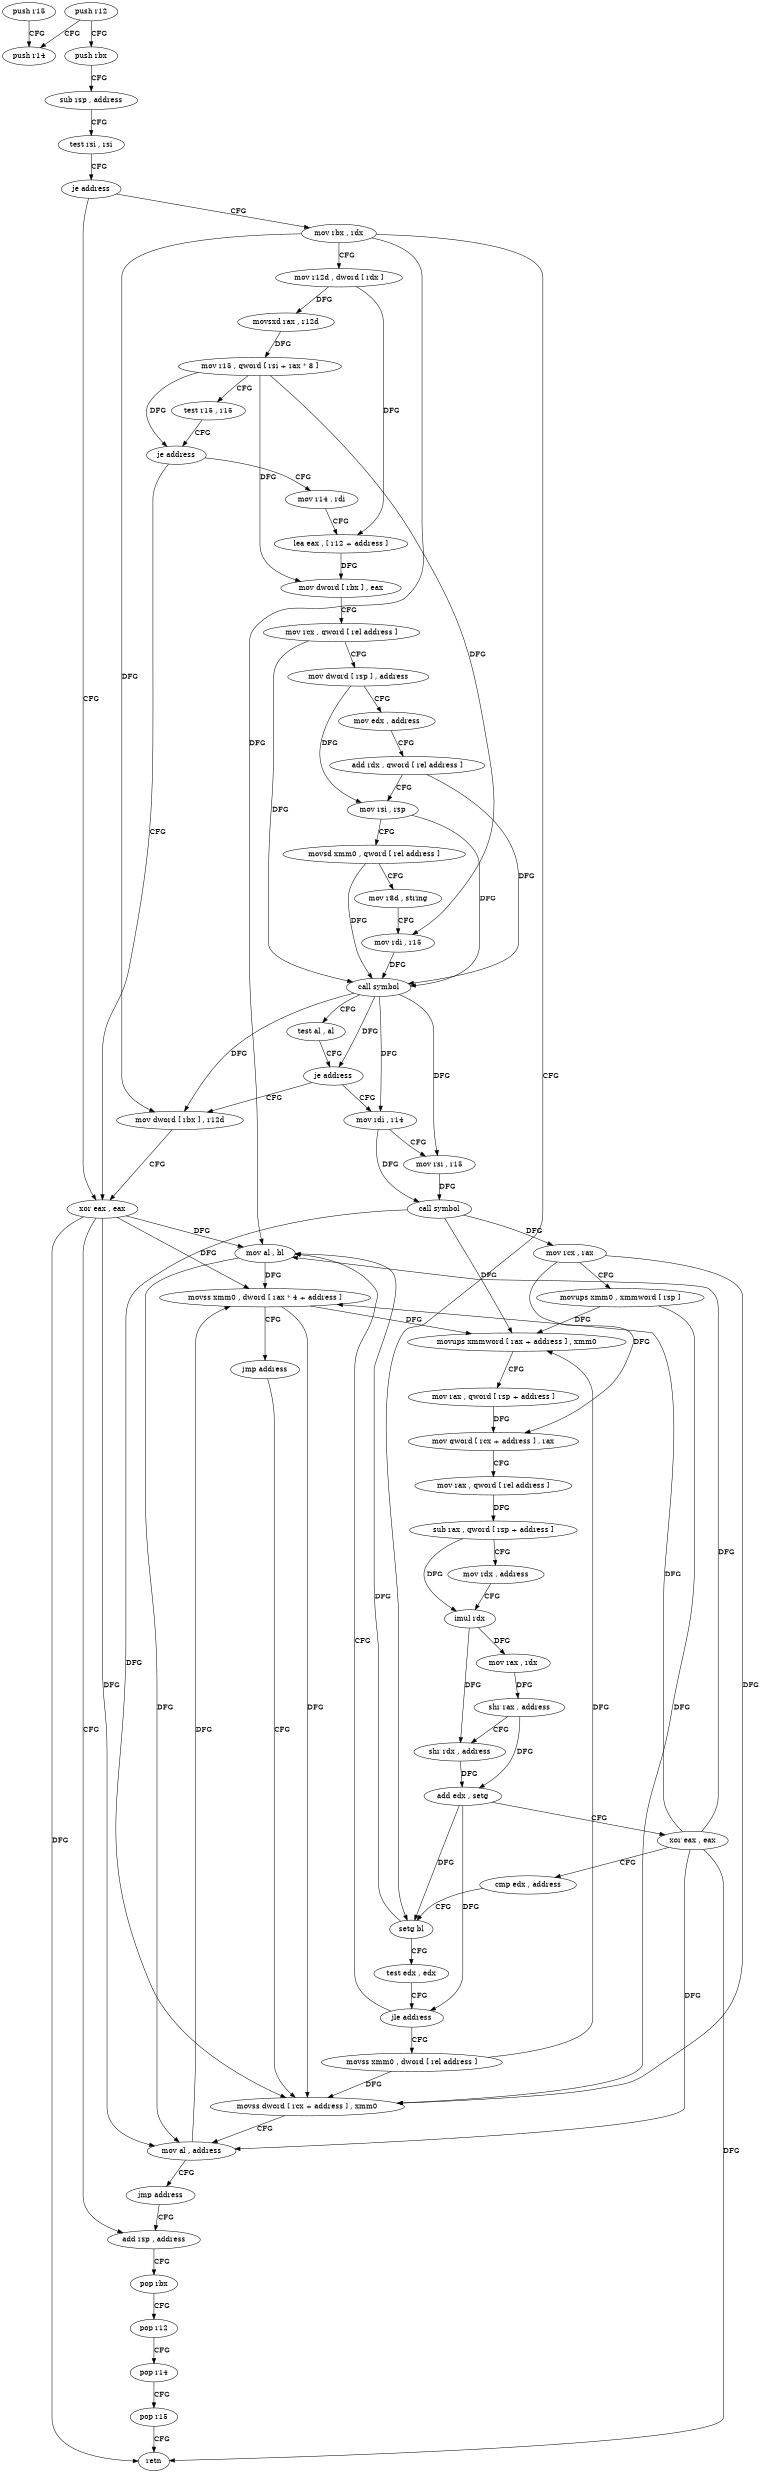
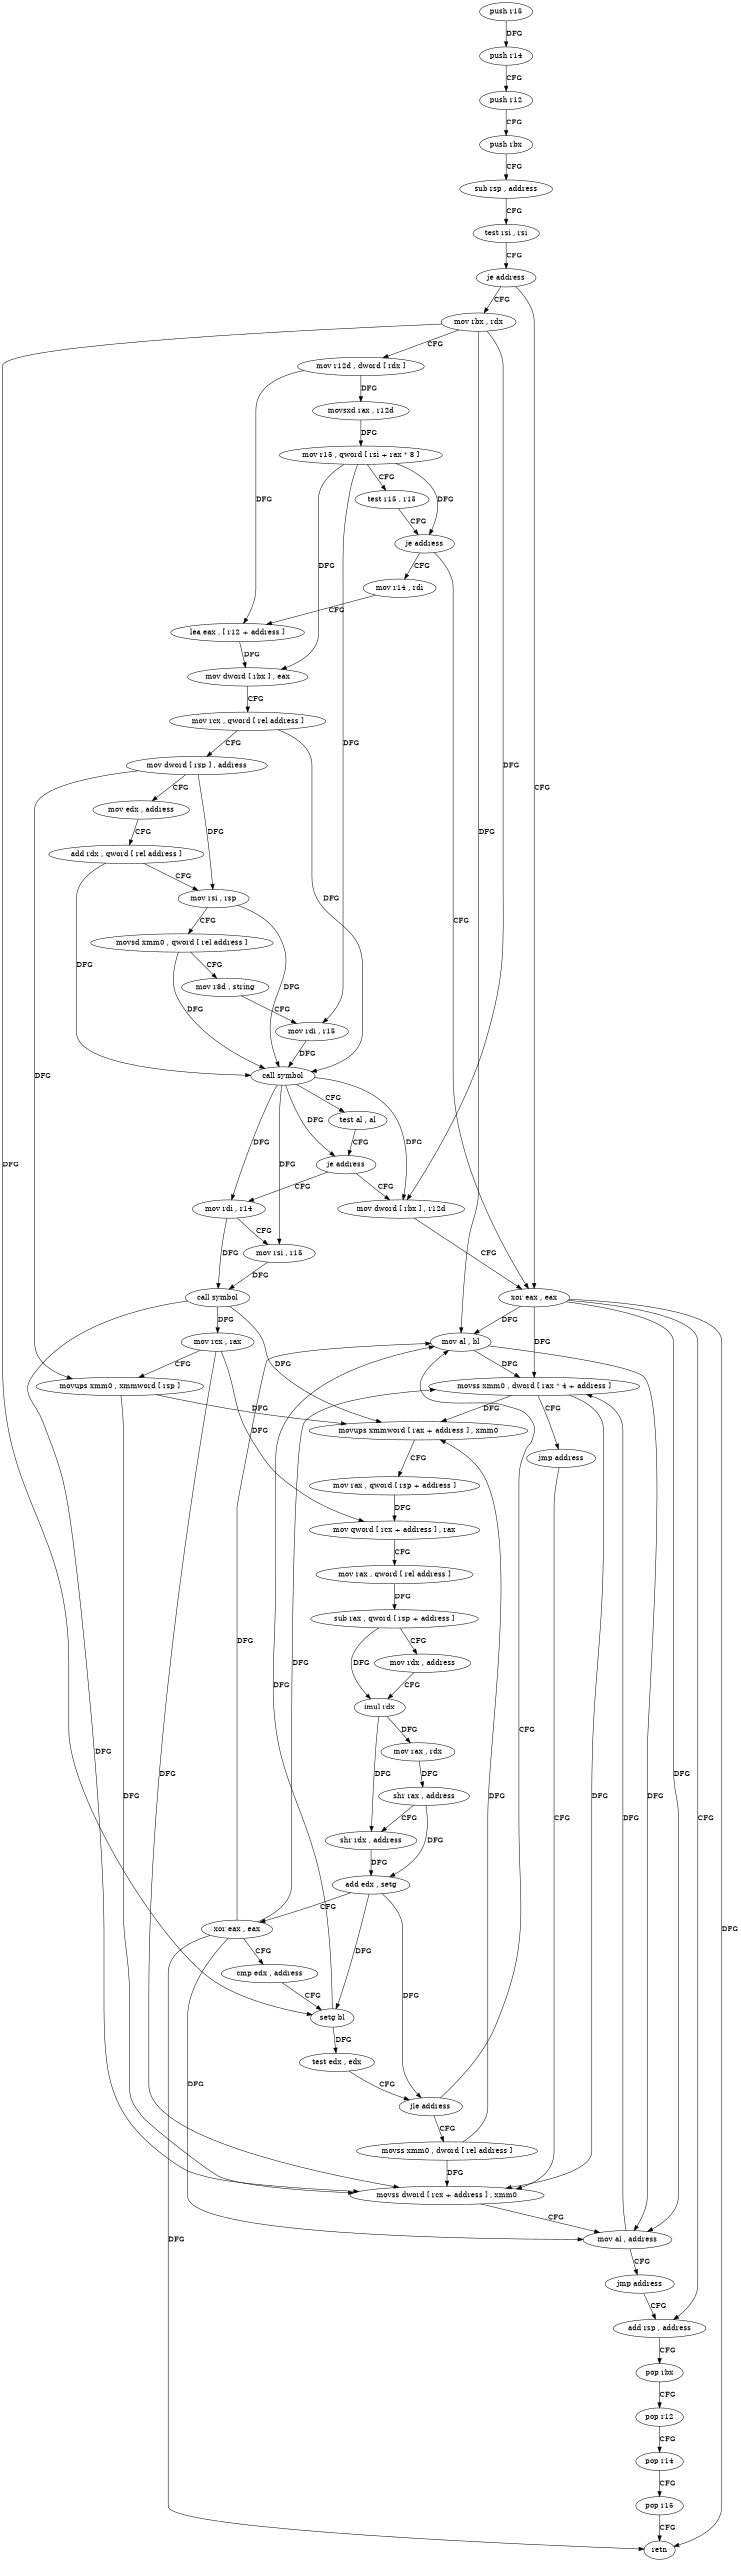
edge "push r12" -> "push r14": reversed
edge "push r15" -> "push r14": label "CFG" -> "DFG"
edge "mov dword [ rsp ] , address" -> "movups xmm0 , xmmword [ rsp ]": added, label "DFG"
edge "mov rbx , rdx" -> "setg bl": label "CFG" -> "DFG"
edge "setg bl" -> "test edx , edx": label "CFG" -> "DFG"
